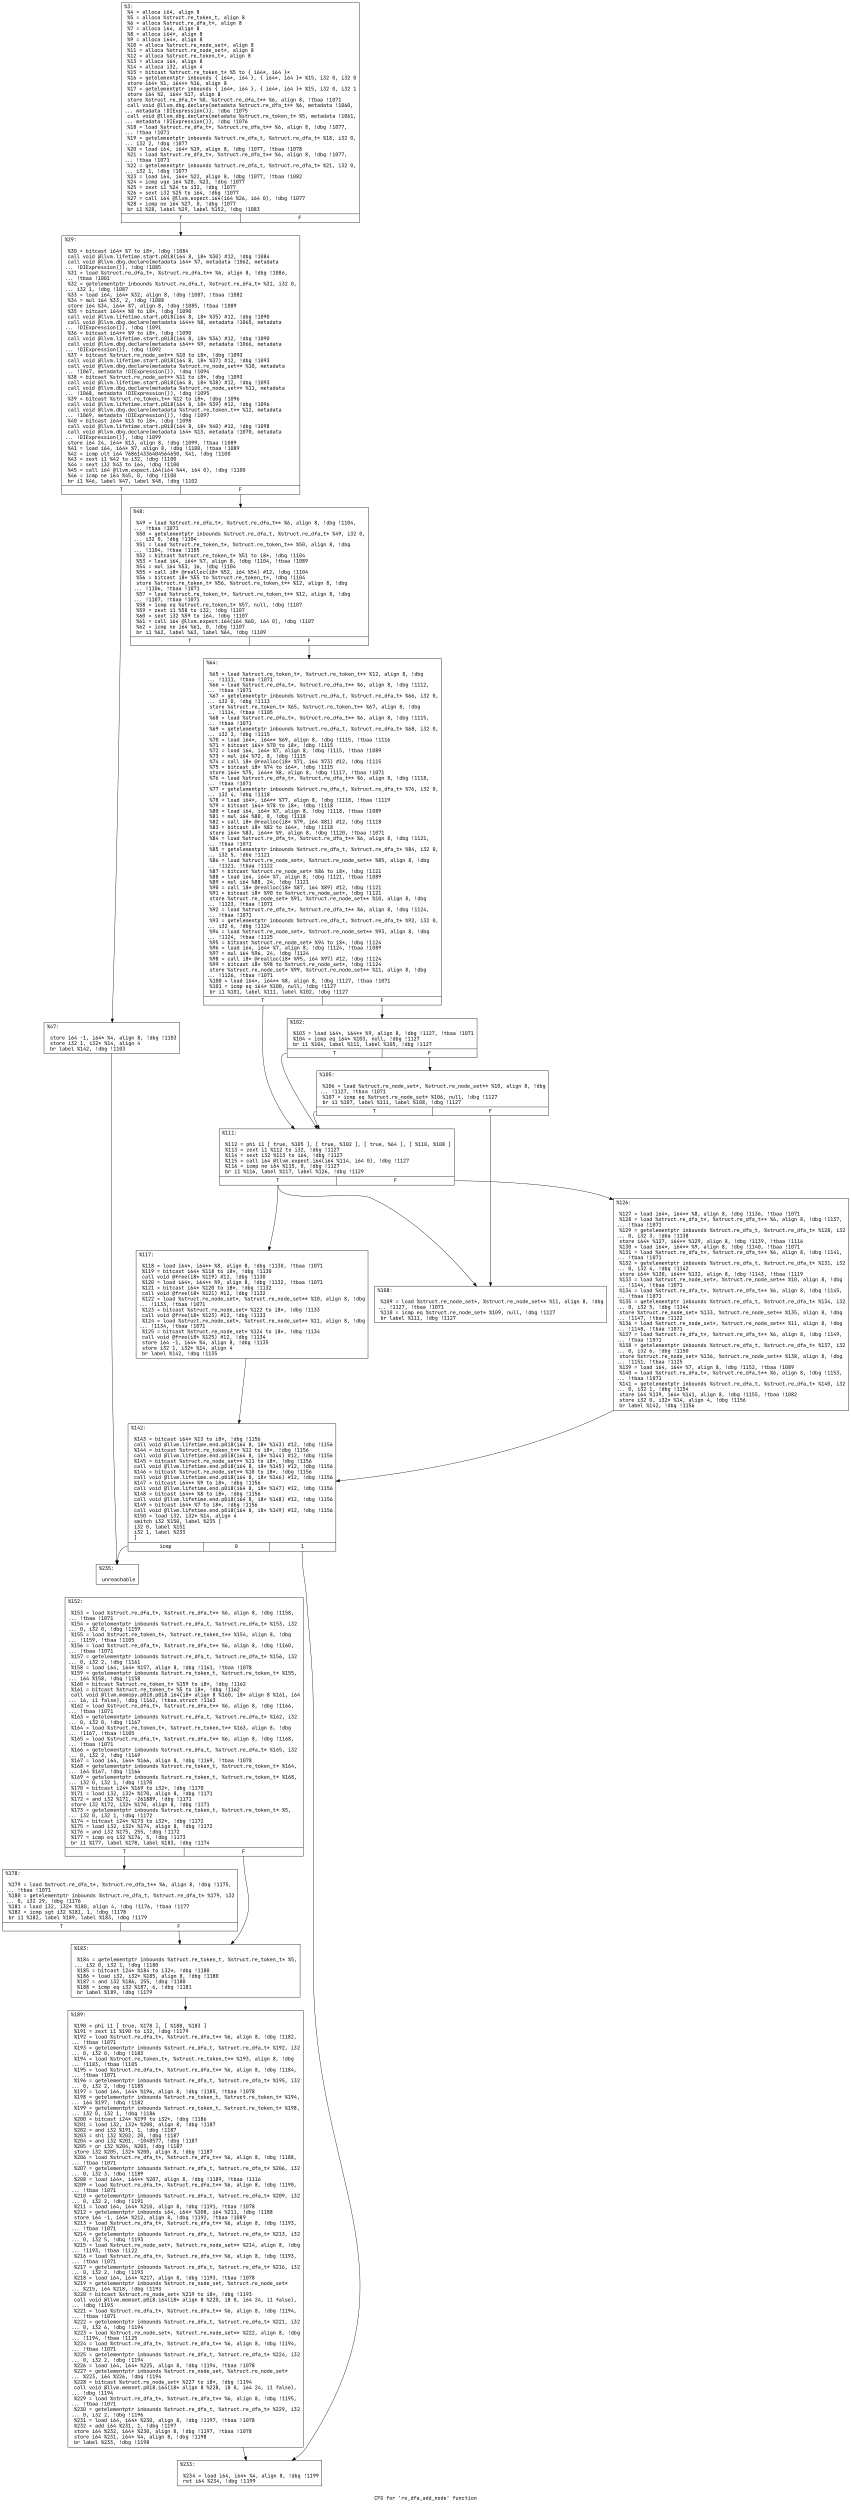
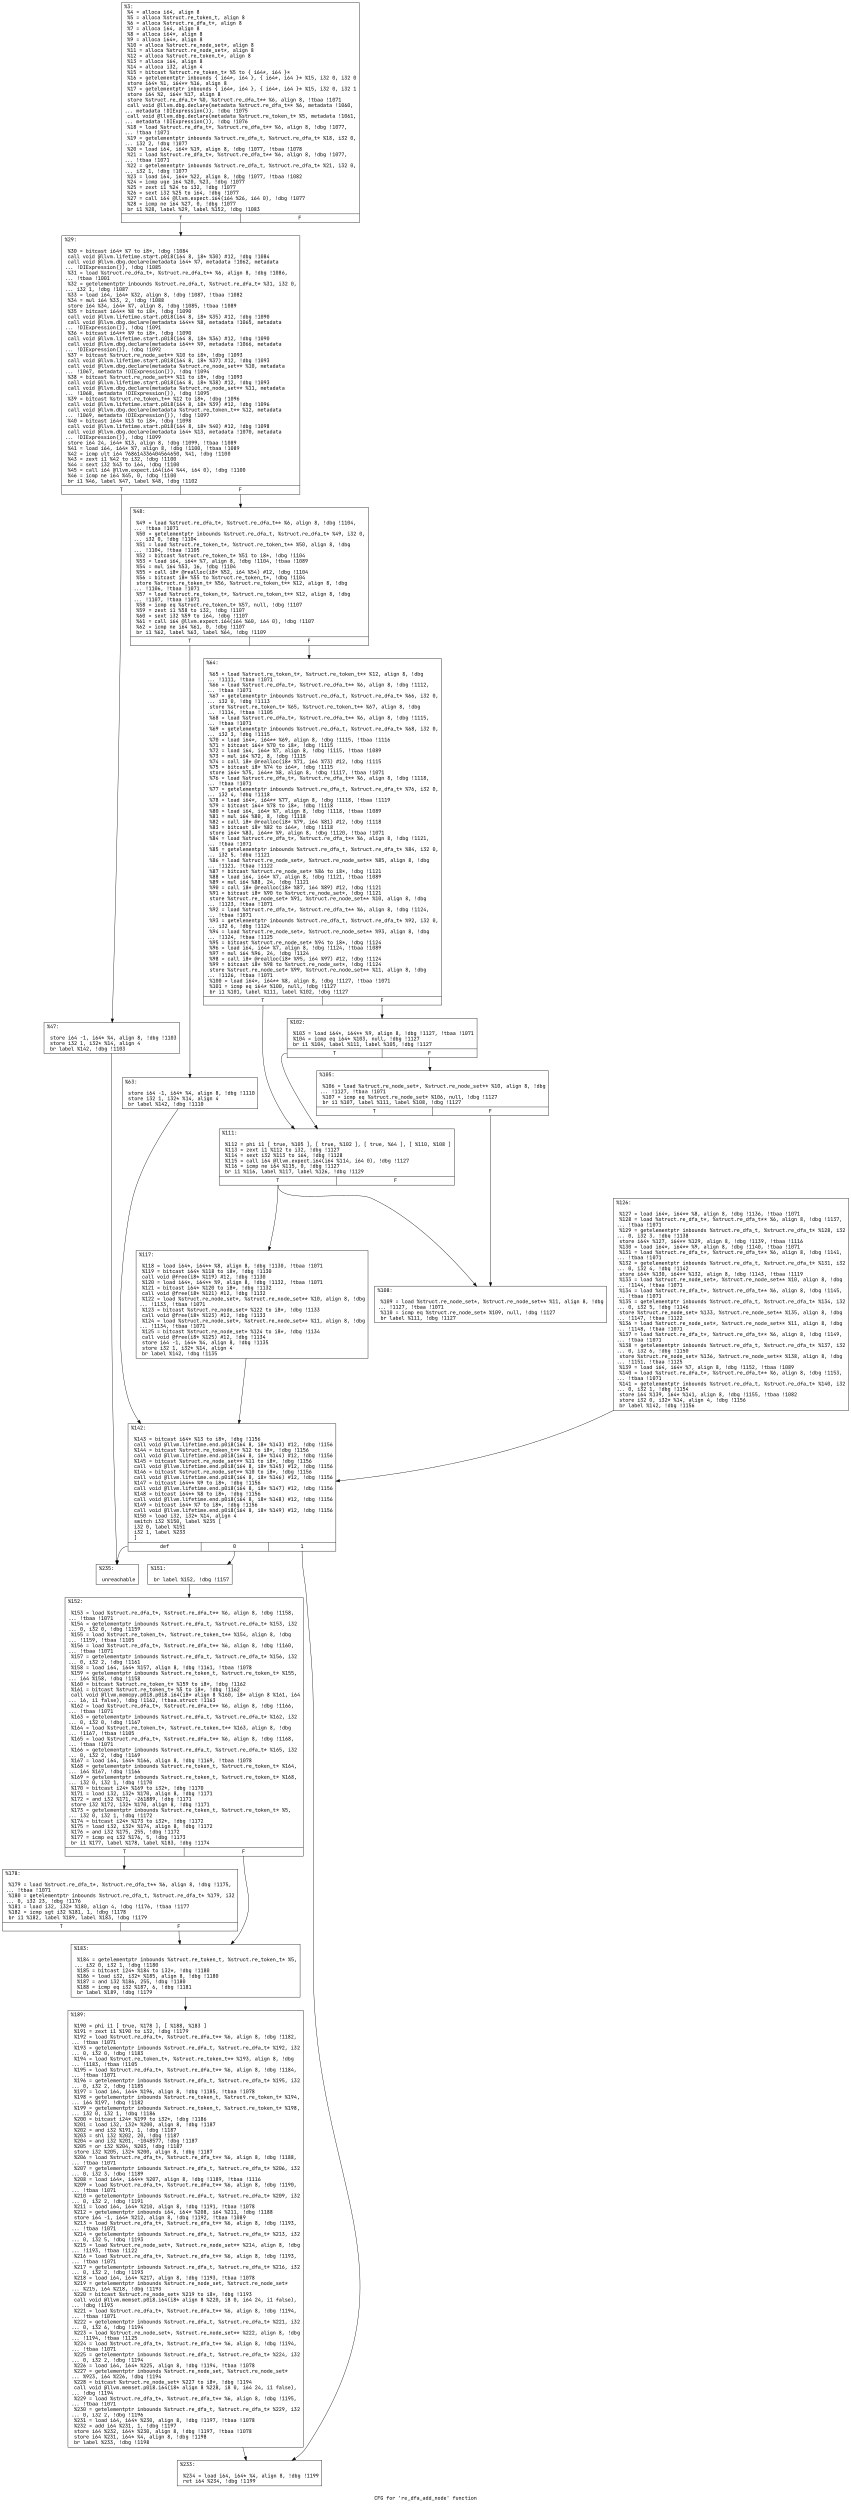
node "%63:": added
edge "%105:" -> "%111:": removed
node "%111:": text "%114 = sext i32 %113 to i64, !dbg !1127" -> "%114 = sext i32 %113 to i64, !dbg !1128"
edge "%111:" -> "%126:": removed
node "%126:": text "... 0, i32 5, !dbg !1144" -> "... 0, i32 5, !dbg !1146"
node "%142:": text "icmp" -> "def"
node "%151:": added
node "%178:": text "... 0, i32 29, !dbg !1176" -> "... 0, i32 23, !dbg !1176"
node "%189:": text "... %223, i64 %226, !dbg !1194" -> "... %923, i64 %226, !dbg !1194"
